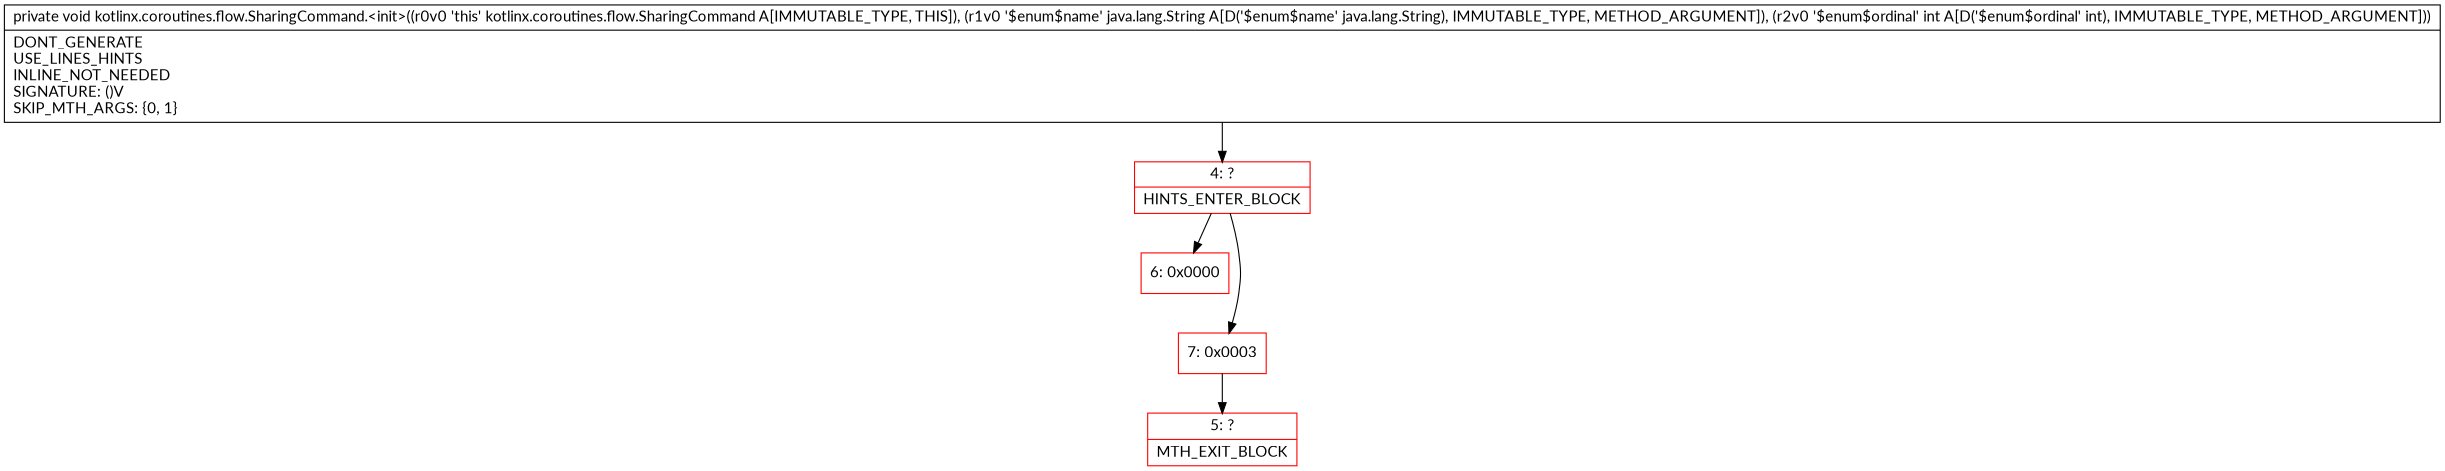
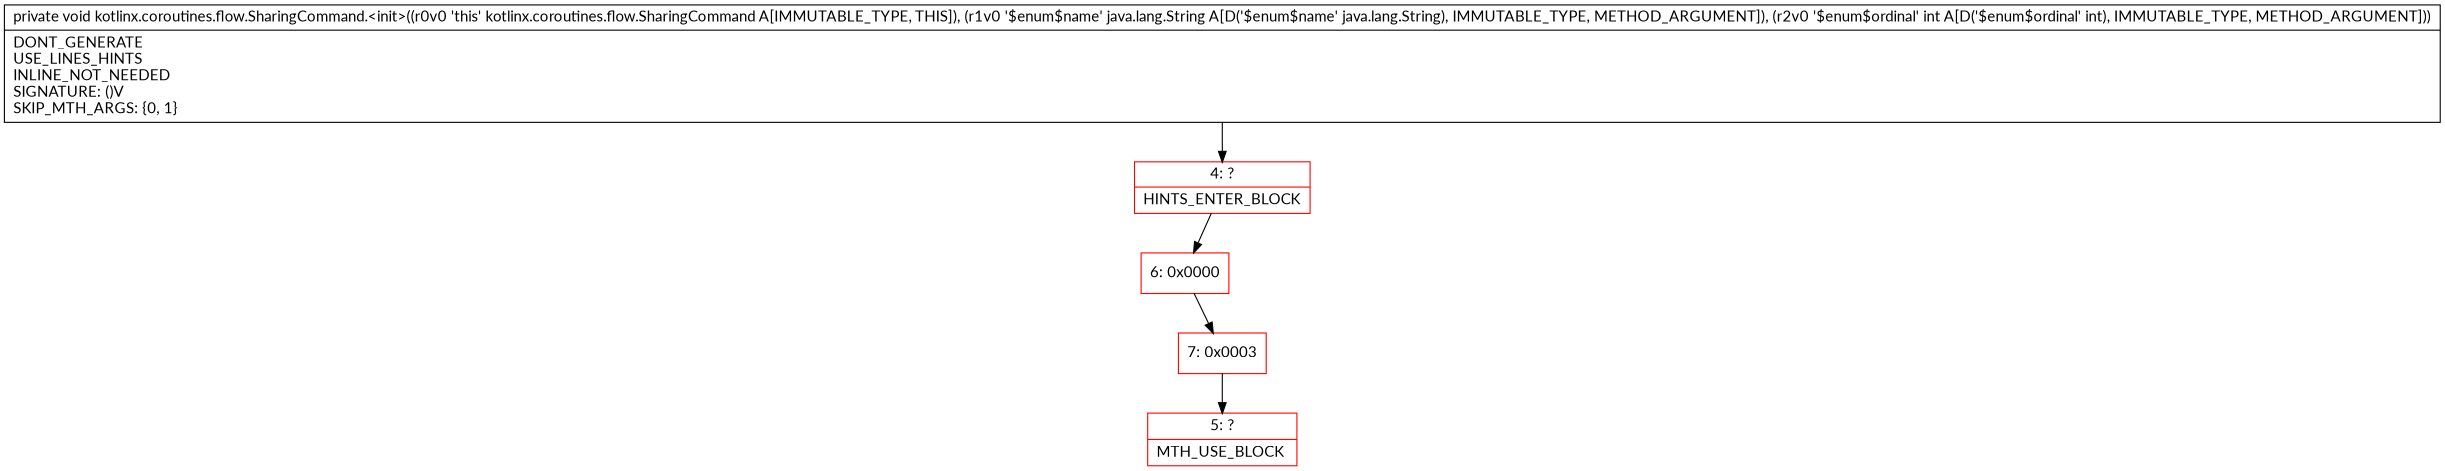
edge "4: ?" -> "7: 0x0003": now "6: 0x0000" -> "7: 0x0003"
node "5: ?": text "MTH_EXIT_BLOCK" -> "MTH_USE_BLOCK"
